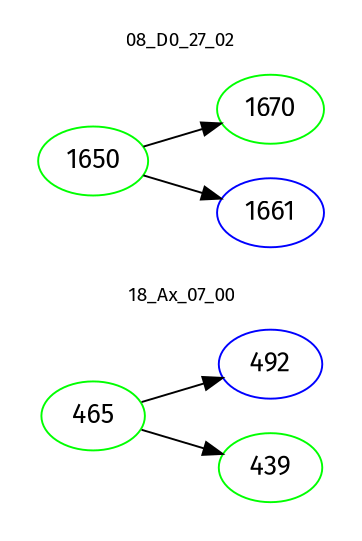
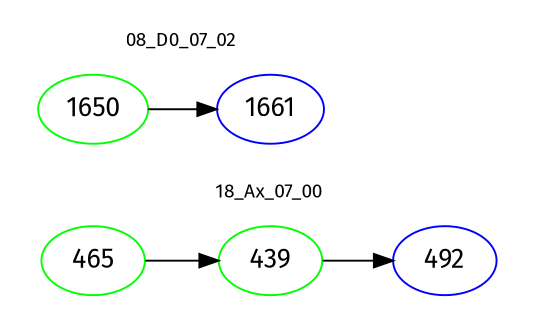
cluster "08_D0_27_02": label "08_D0_27_02" -> "08_D0_07_02"
node "1670": removed
edge "465" -> "492": now "439" -> "492"
